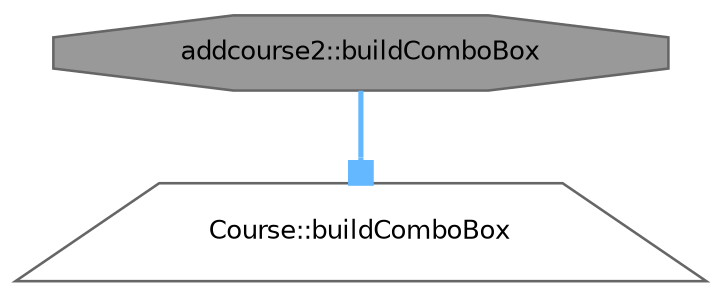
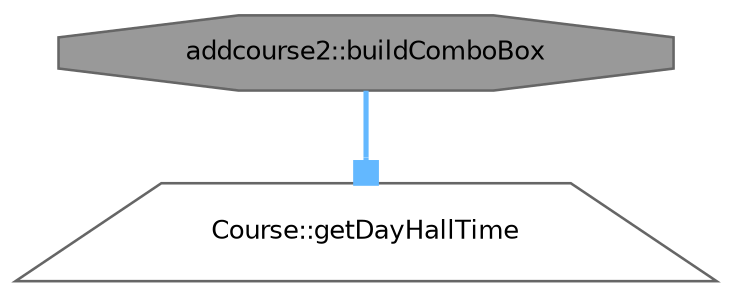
node "Course::buildComboBox": label "Course::buildComboBox" -> "Course::getDayHallTime"
